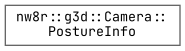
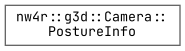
node "nw8r::g3d::Camera:: PostureInfo": label "nw8r::g3d::Camera:: PostureInfo" -> "nw4r::g3d::Camera:: PostureInfo"
